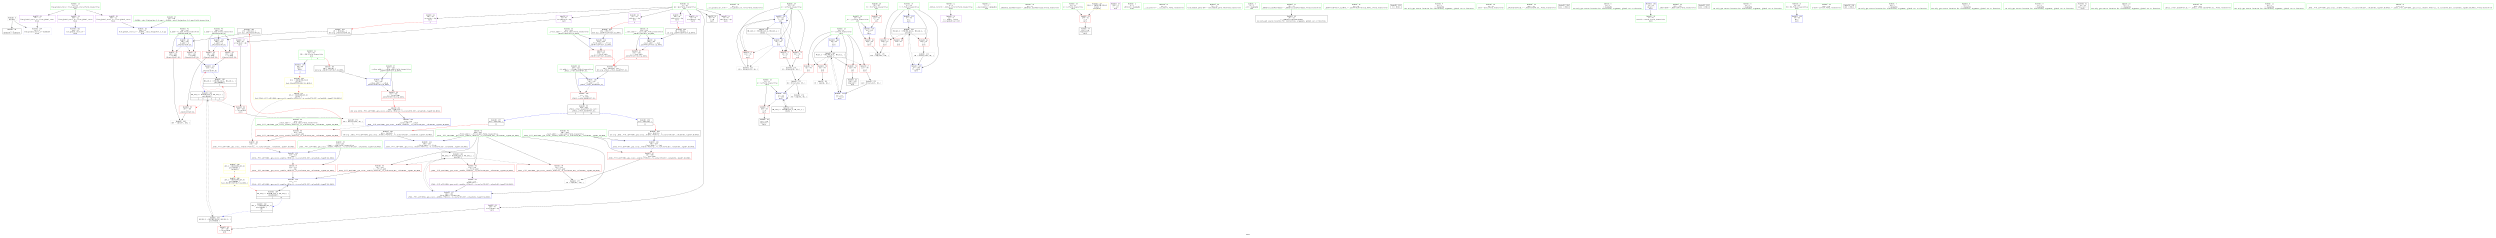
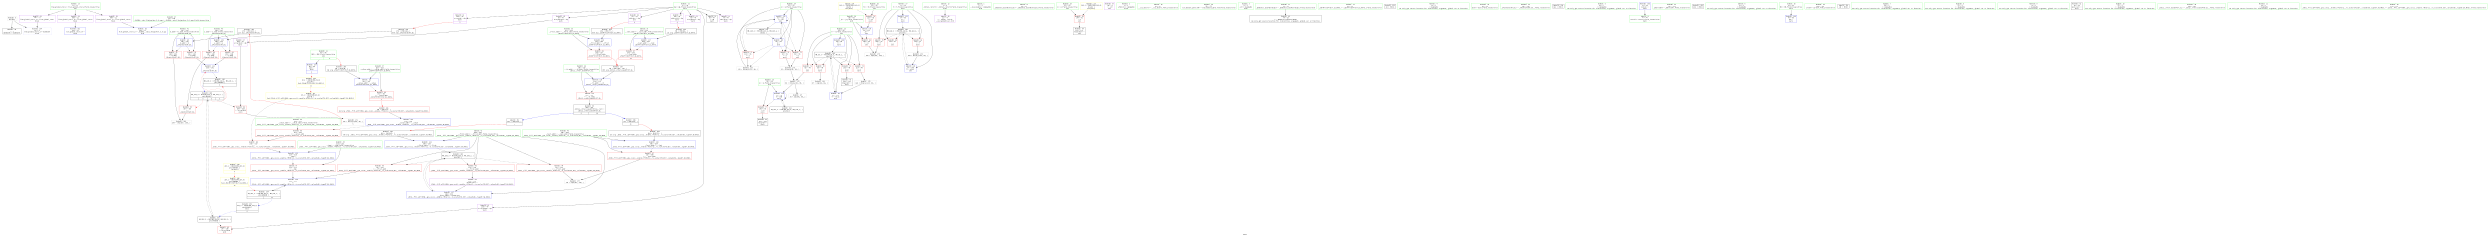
node "NodeID: 14": removed
node "NodeID: 214": added
